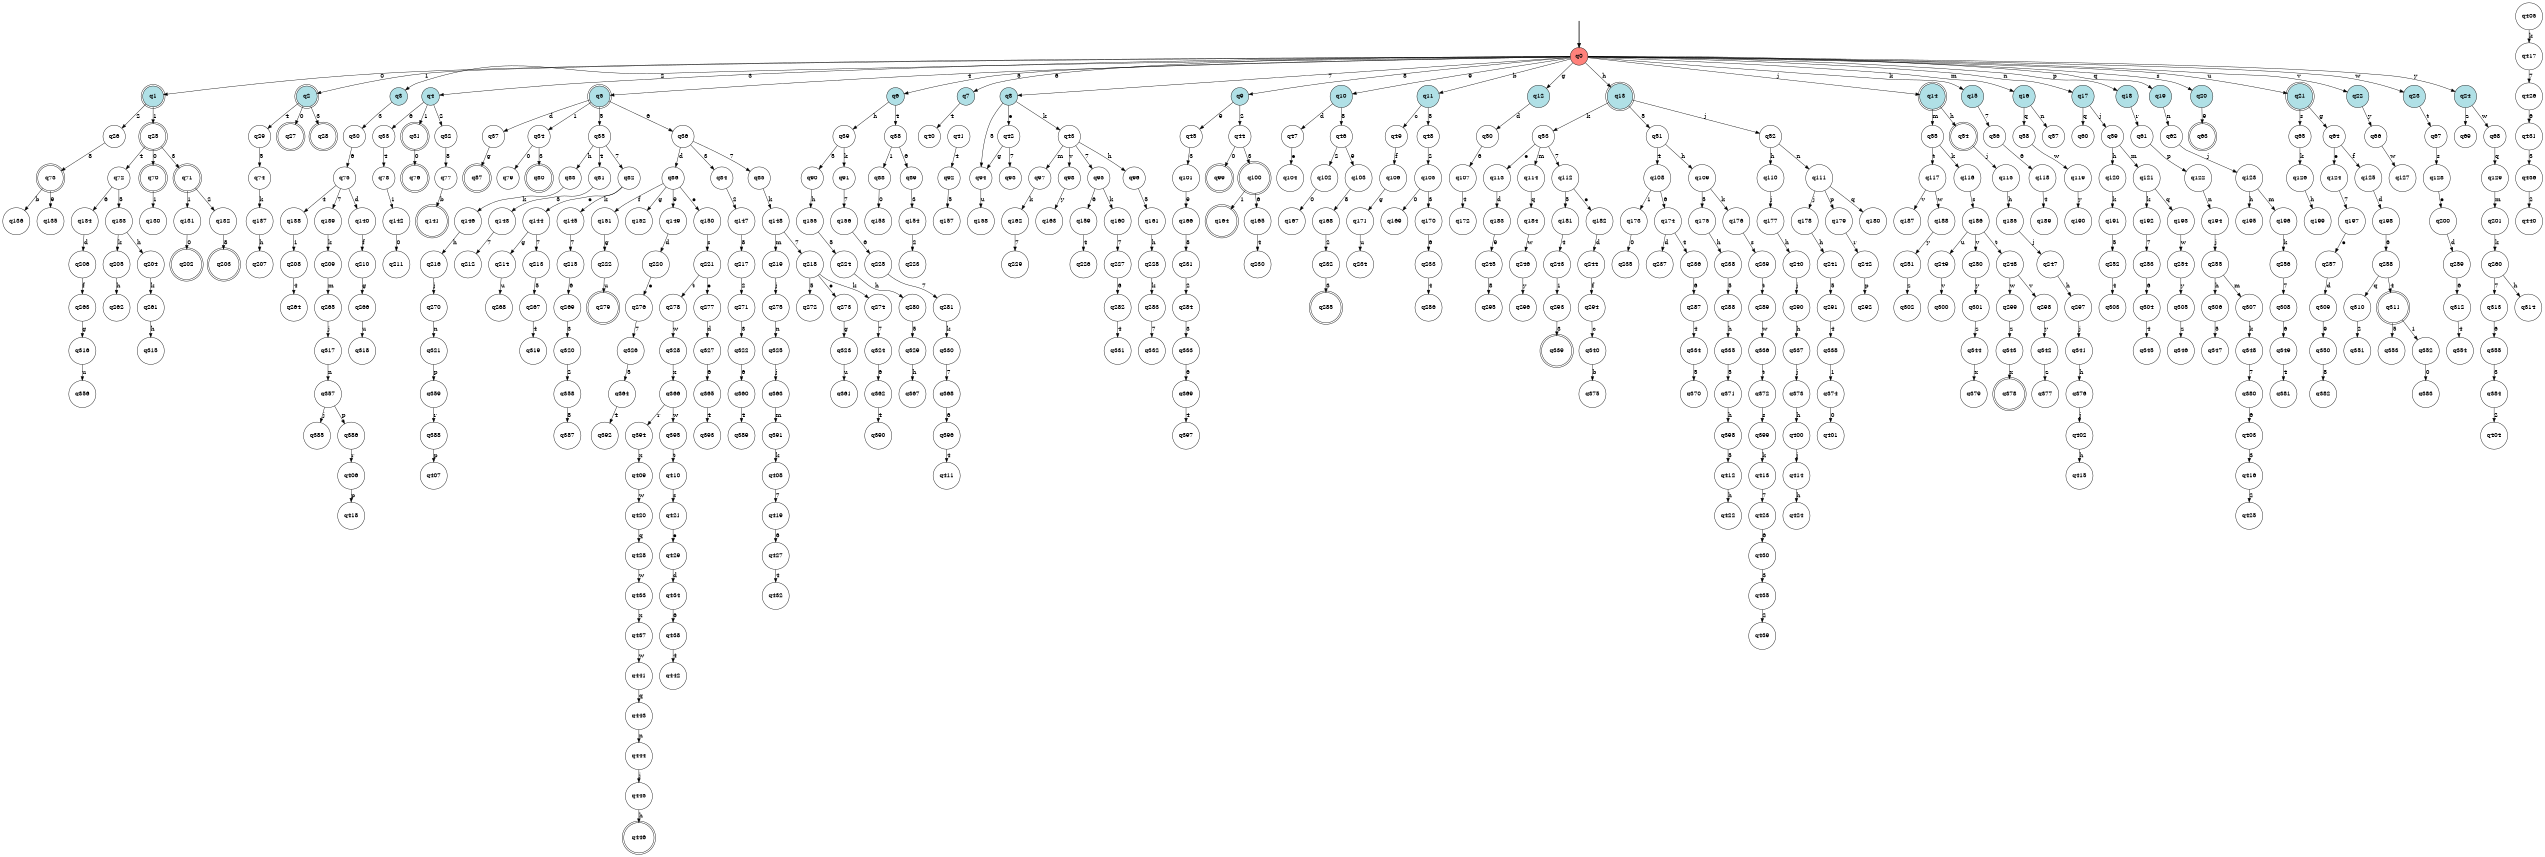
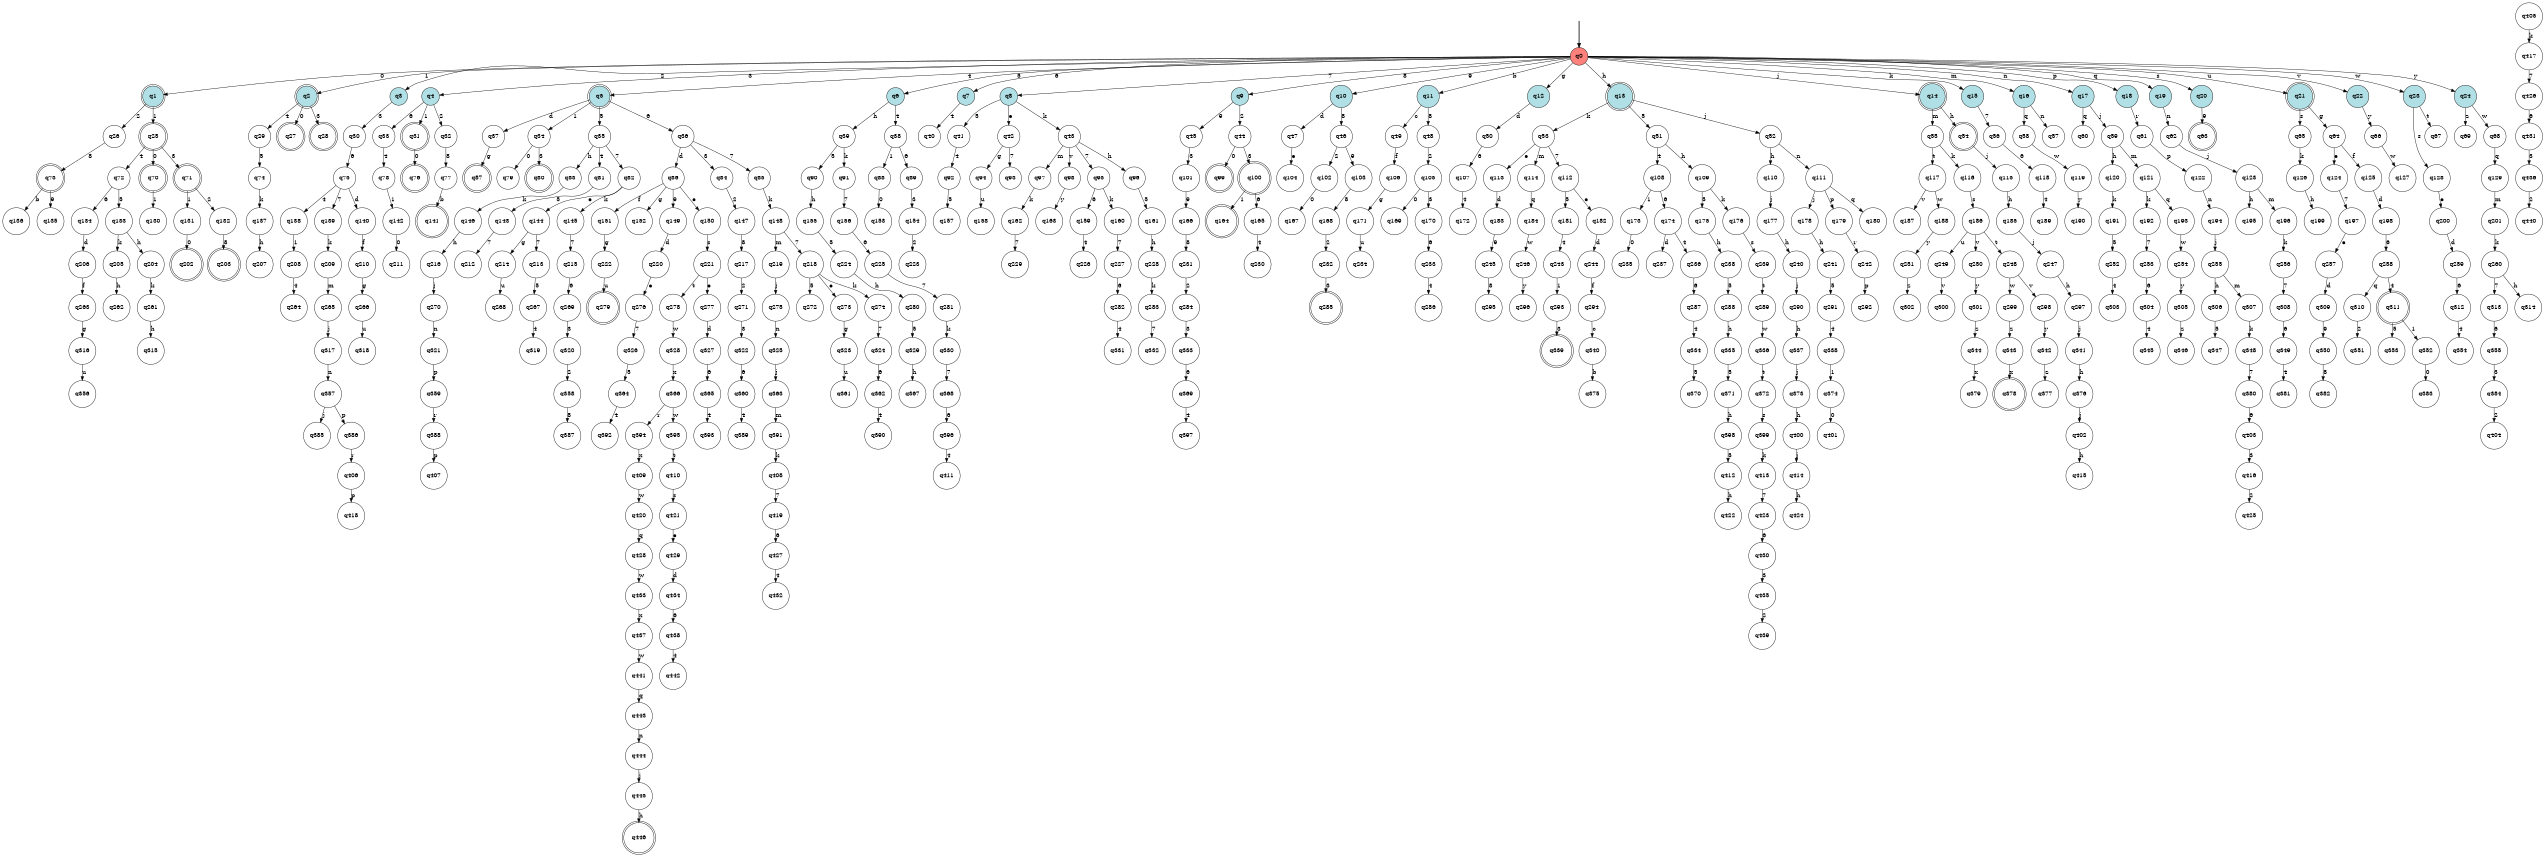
edge "q8" -> "q94": now "q8" -> "q41"
edge "q67" -> "q128": now "q23" -> "q128"
